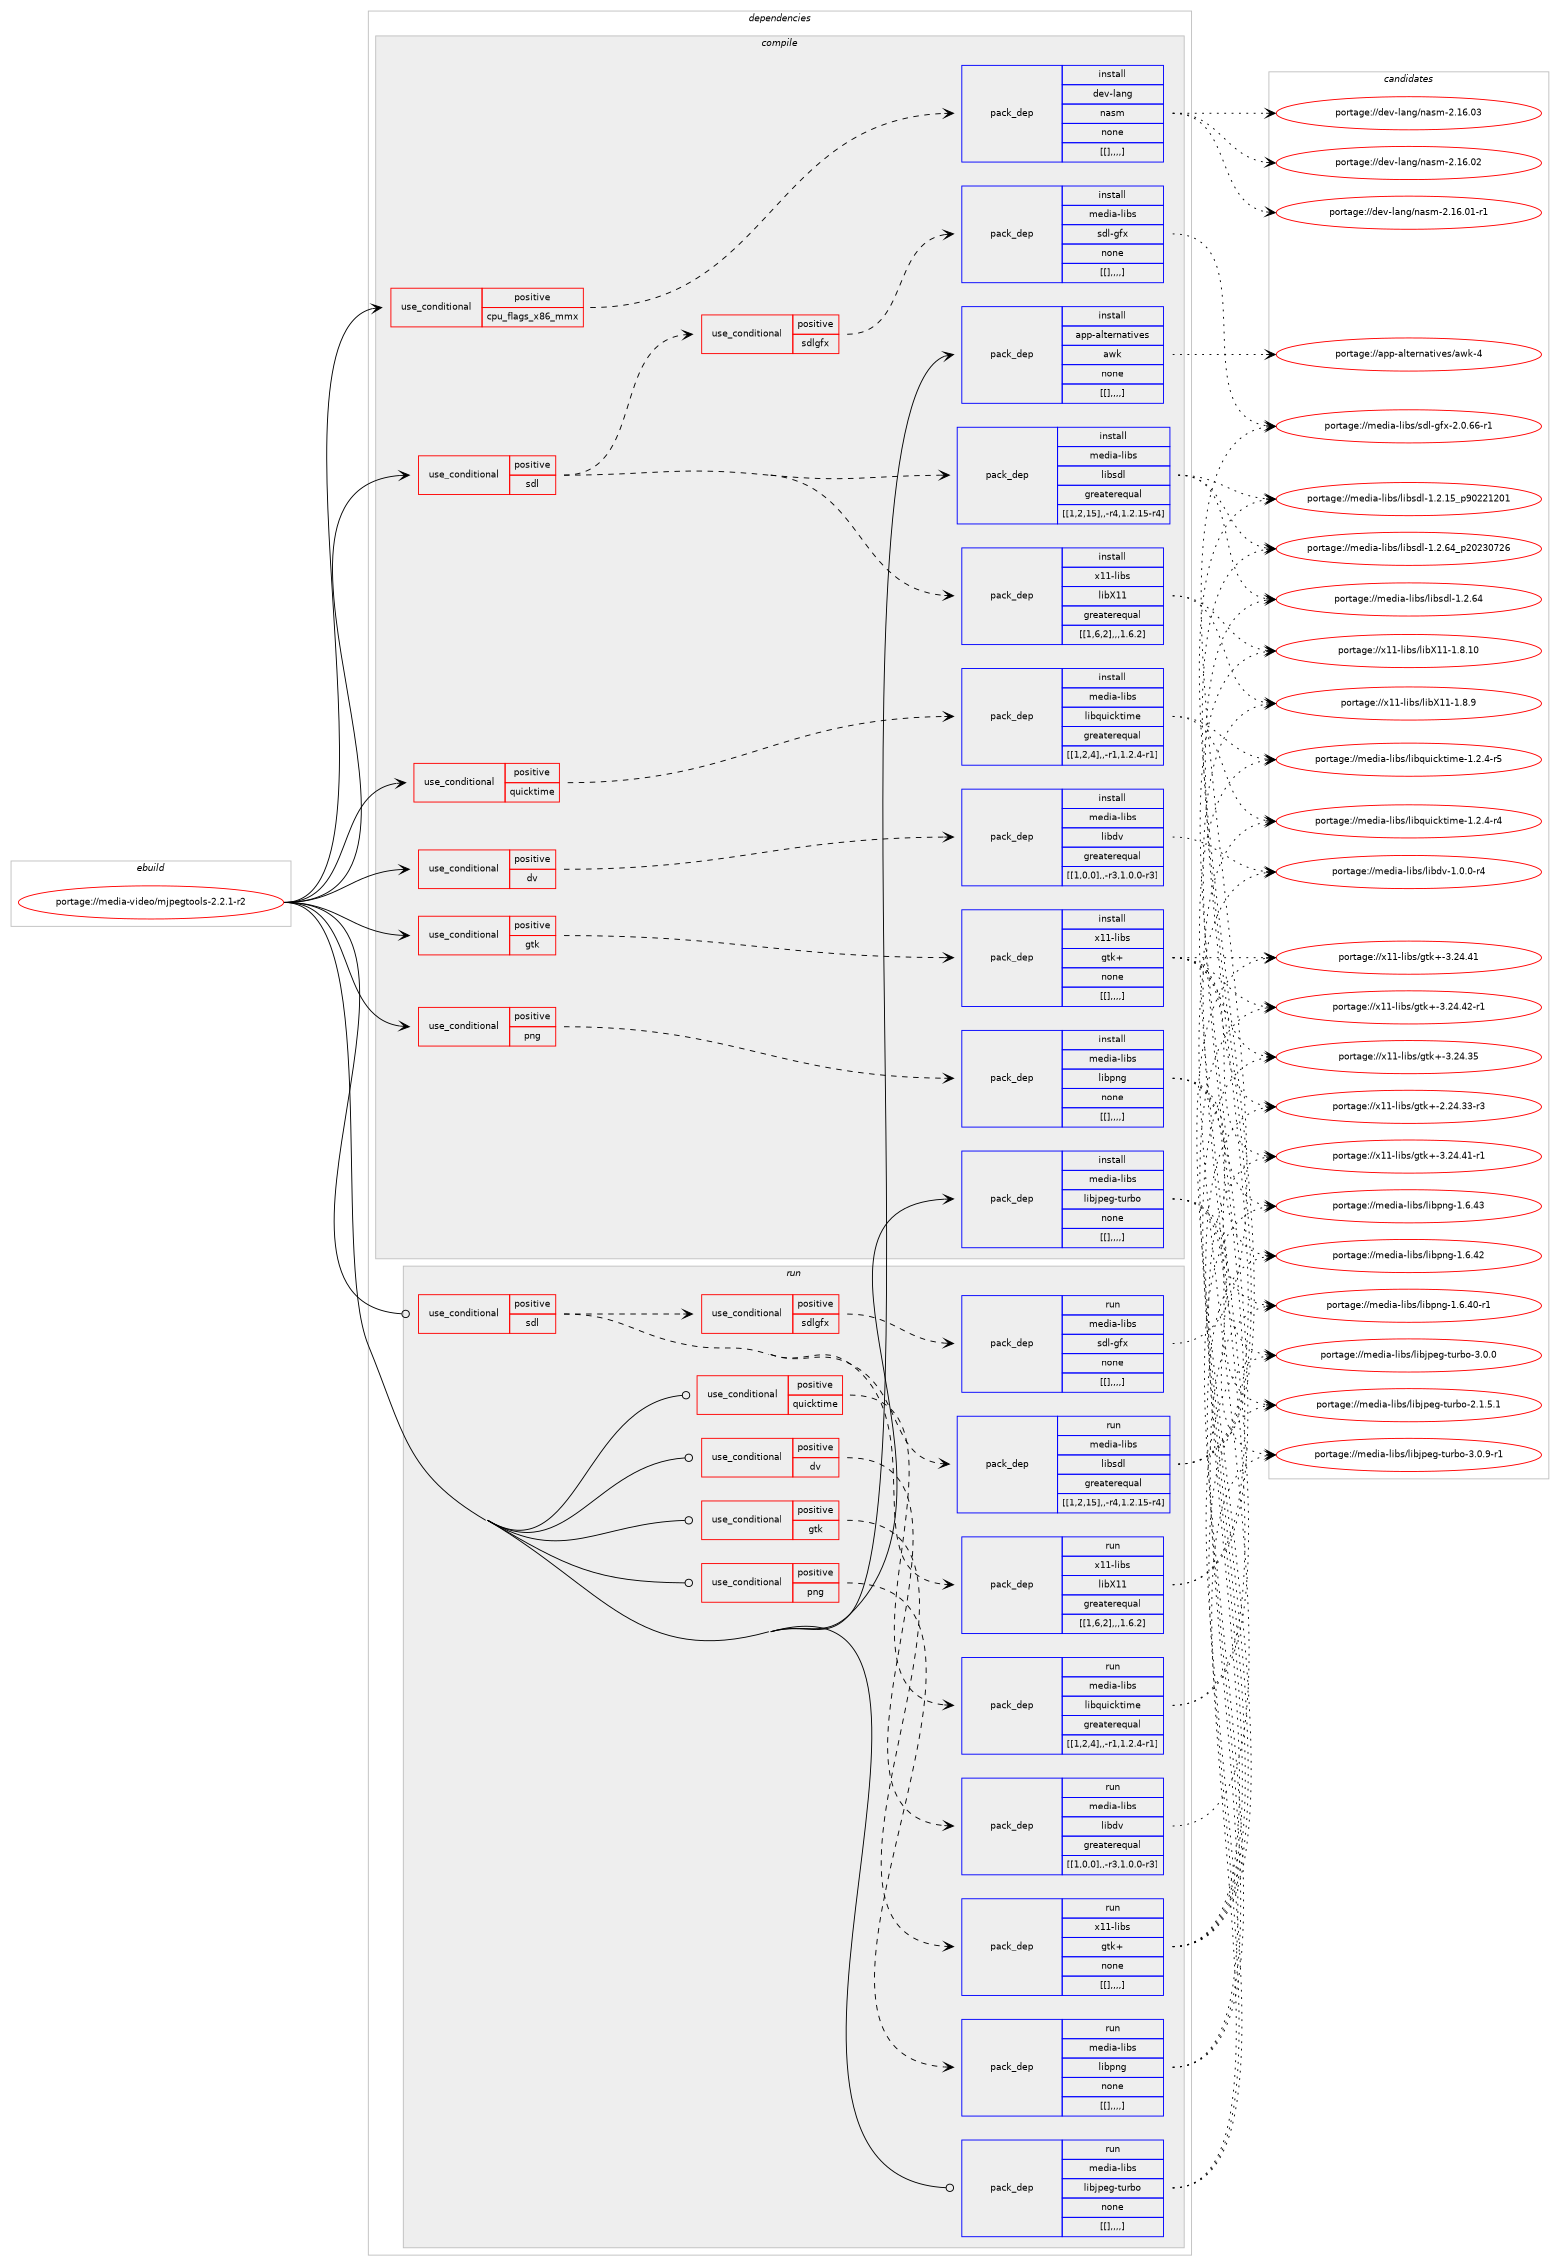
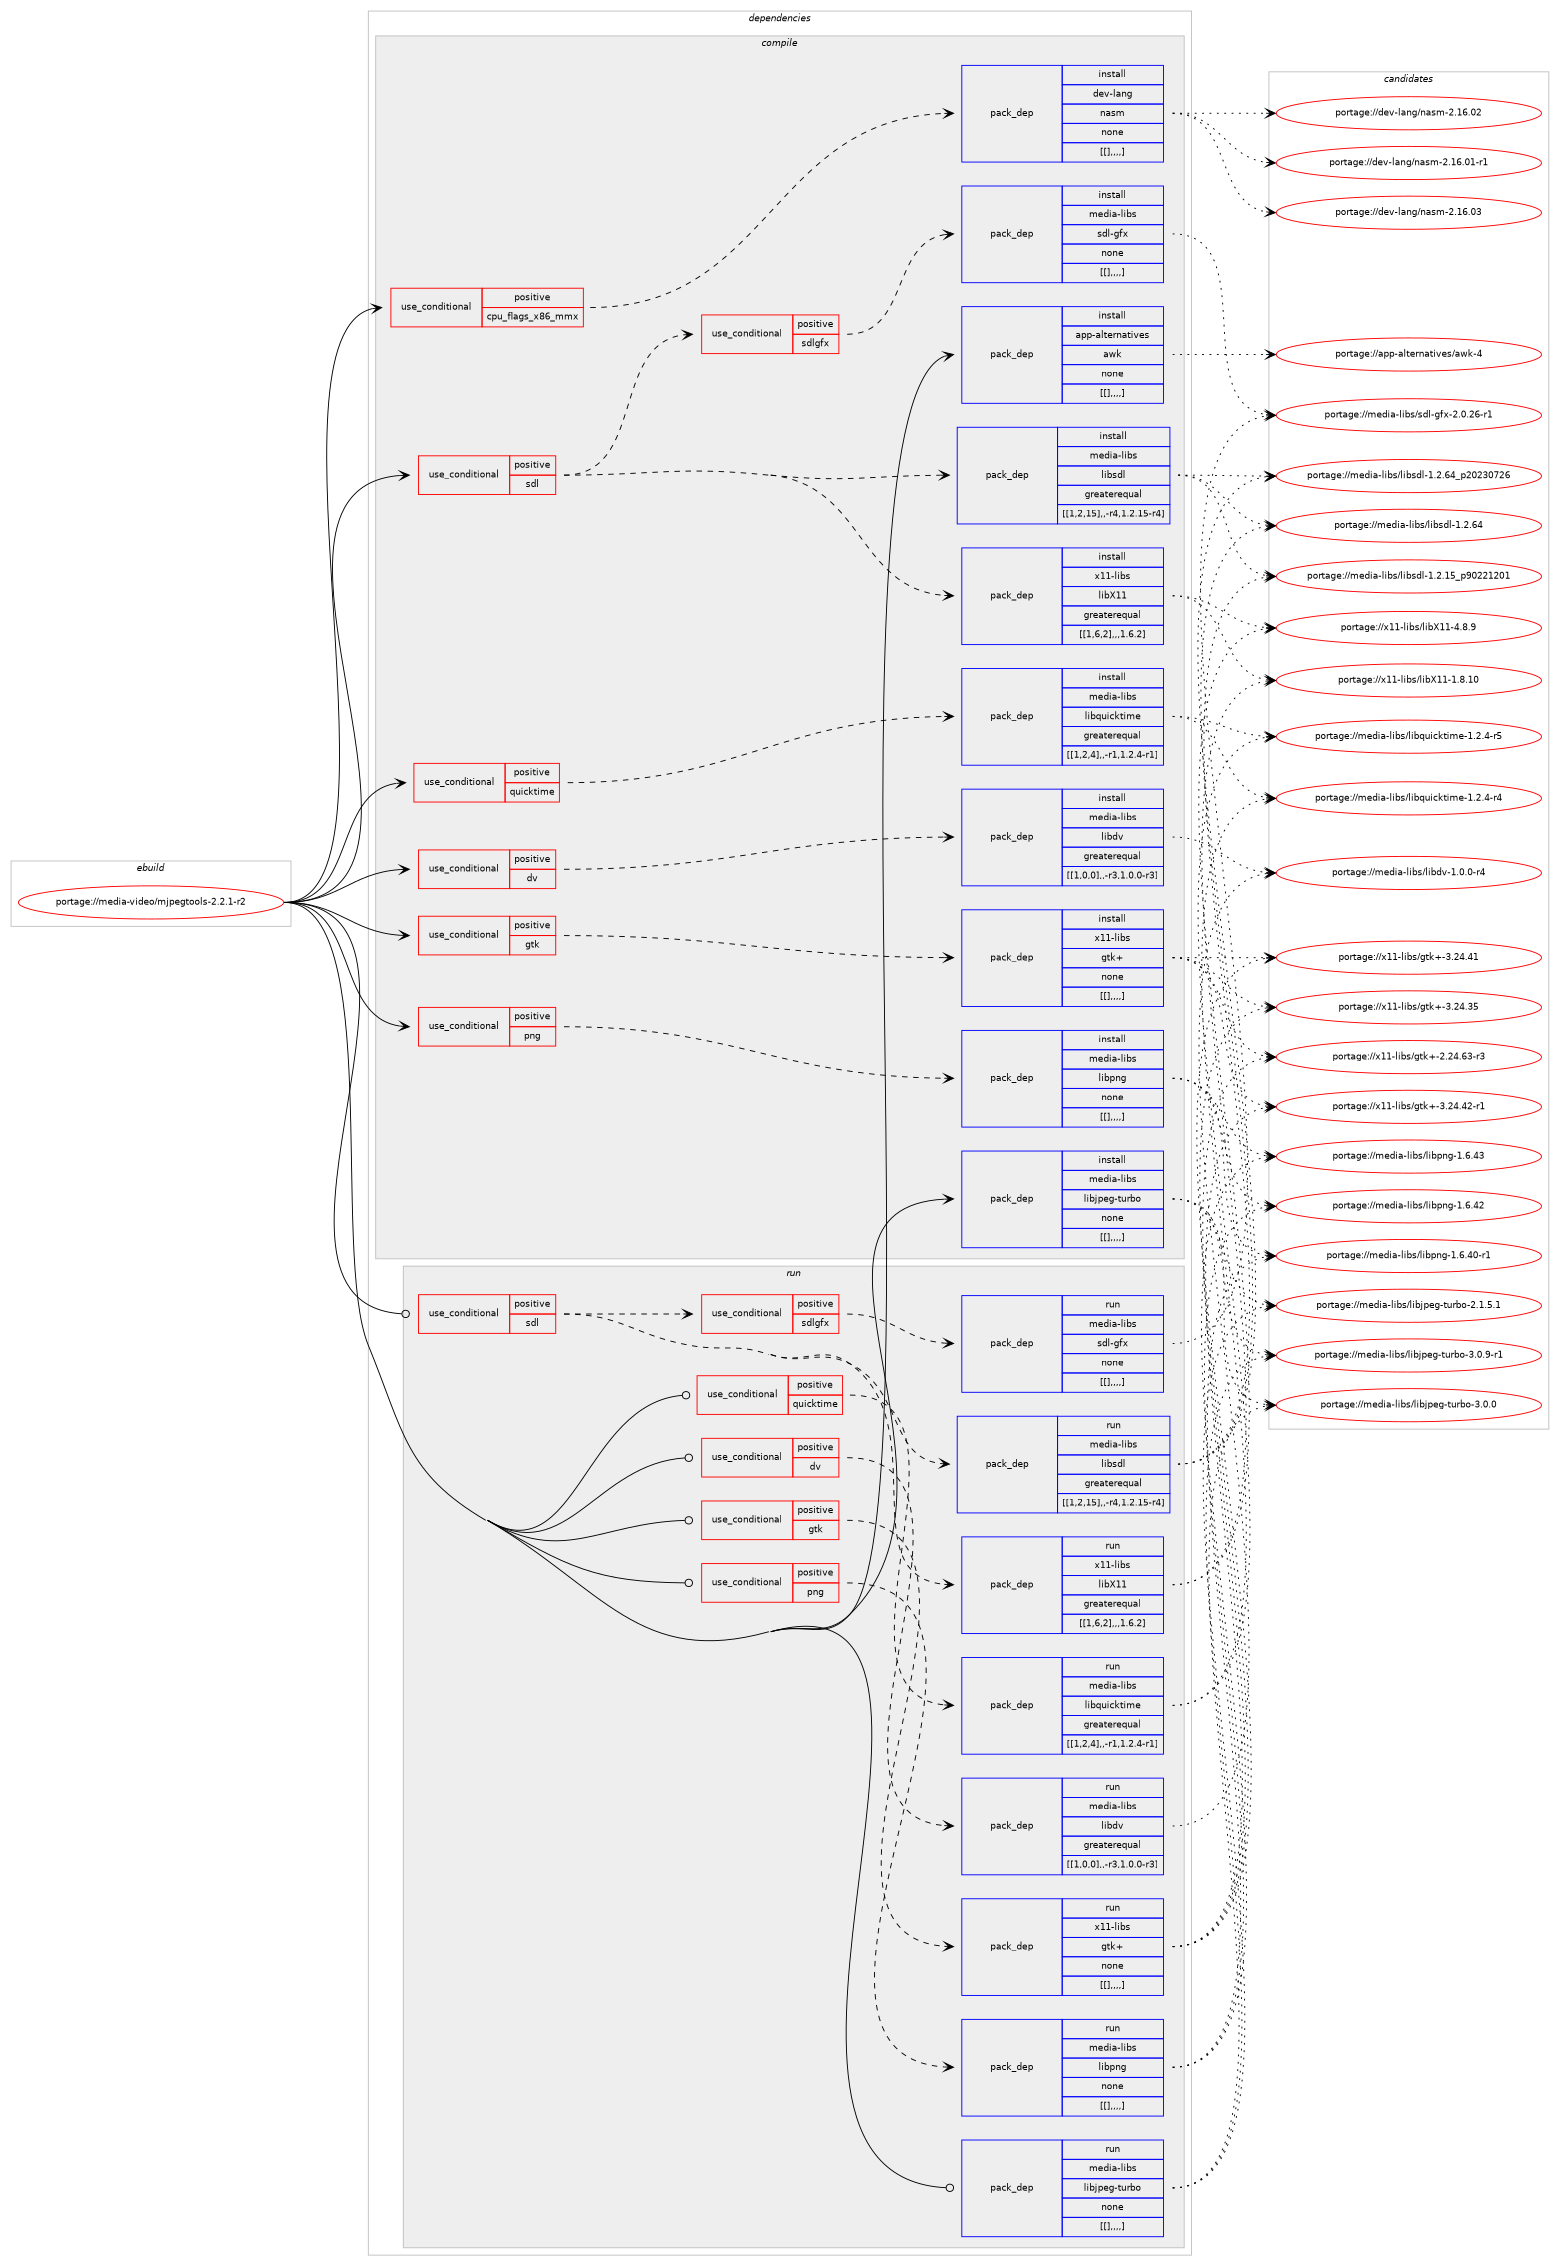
node "portage://media-libs/sdl-gfx-2.0.66-r1": label "portage://media-libs/sdl-gfx-2.0.66-r1" -> "portage://media-libs/sdl-gfx-2.0.26-r1"
node "portage://x11-libs/libX11-1.8.9": label "portage://x11-libs/libX11-1.8.9" -> "portage://x11-libs/libX11-4.8.9"
node "portage://x11-libs/gtk+-2.24.33-r3": label "portage://x11-libs/gtk+-2.24.33-r3" -> "portage://x11-libs/gtk+-2.24.63-r3"
node "portage://x11-libs/gtk+-3.24.41-r1": removed
